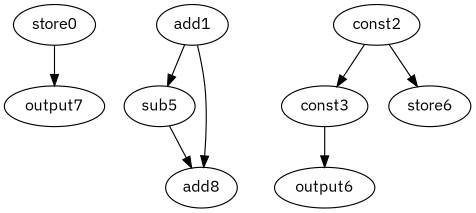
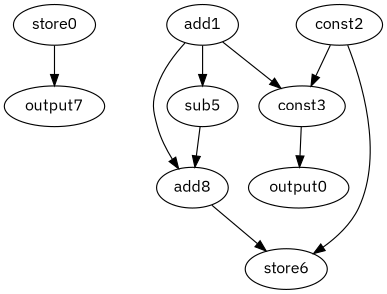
edge "add1" -> "const3": added
node "output6": label "output6" -> "output0"
edge "add8" -> "store6": added
